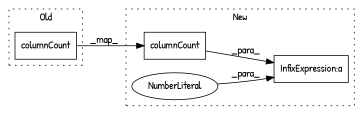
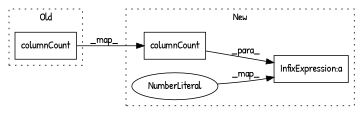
edge "NumberLiteral" -> "InfixExpression:a": label "_para_" -> "_map_"
